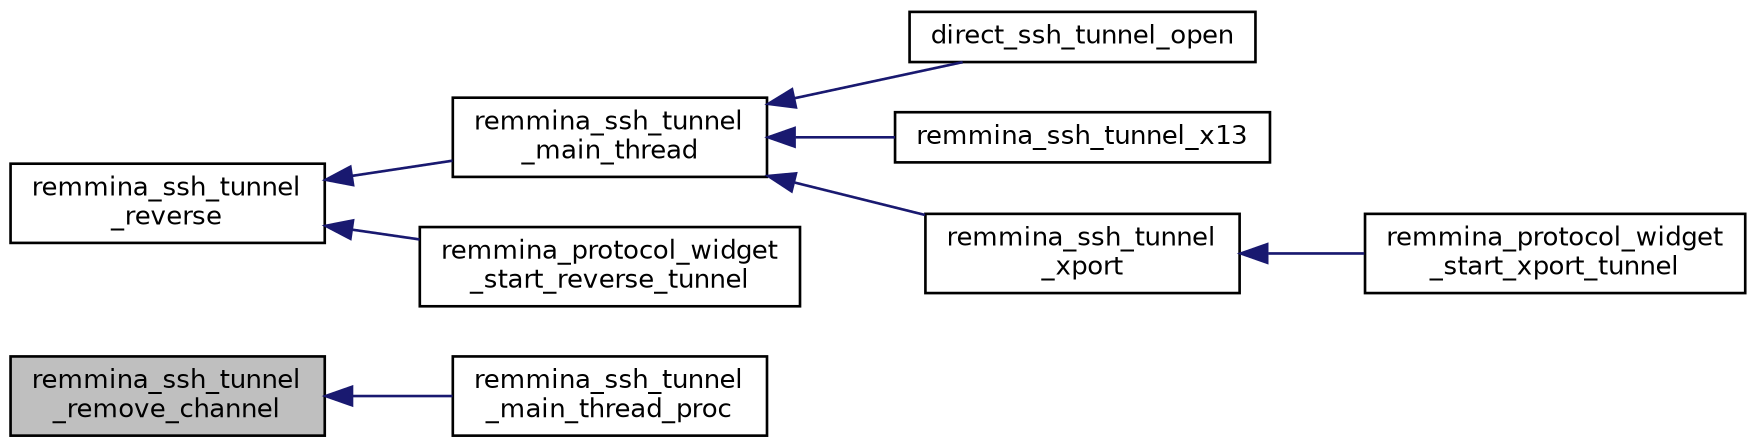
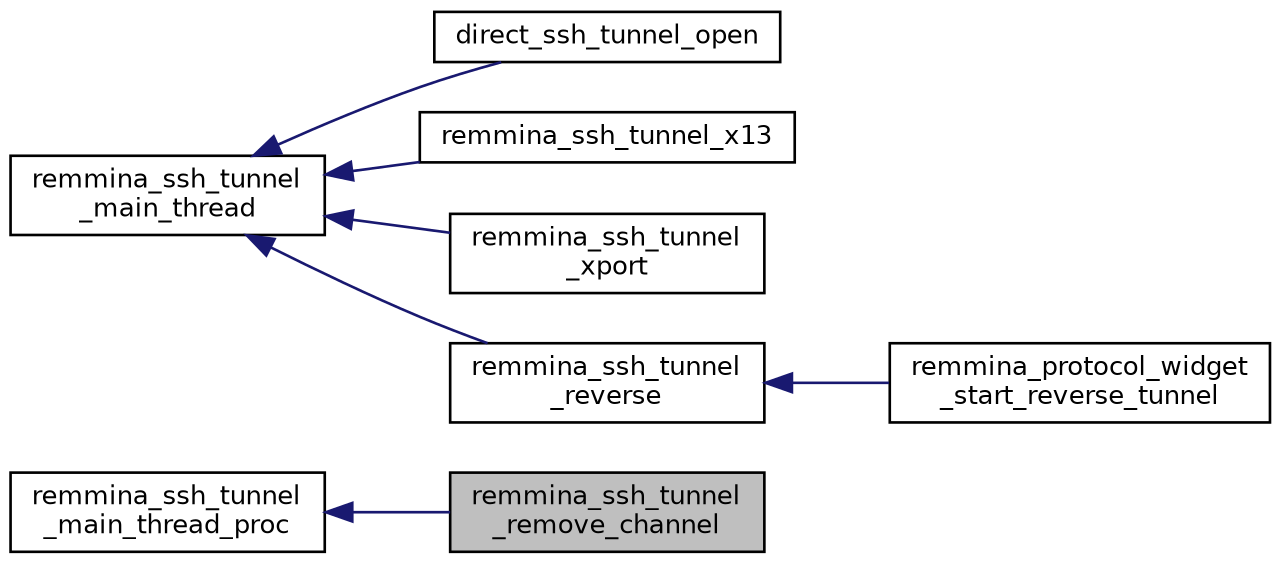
edge "remmina_ssh_tunnel _main_thread" -> "remmina_ssh_tunnel _reverse": reversed
node "remmina_protocol_widget _start_xport_tunnel": removed
edge "remmina_ssh_tunnel _main_thread_proc" -> "remmina_ssh_tunnel _remove_channel": reversed
